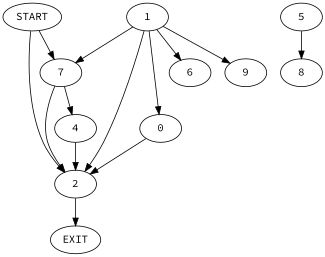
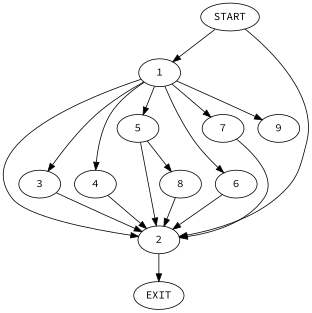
edge "START" -> "7": now "START" -> "1"
edge "7" -> "4": now "1" -> "4"
edge "1" -> "5": added
node "0": label "0" -> "3"
edge "5" -> "2": added
edge "8" -> "2": added
edge "6" -> "2": added
